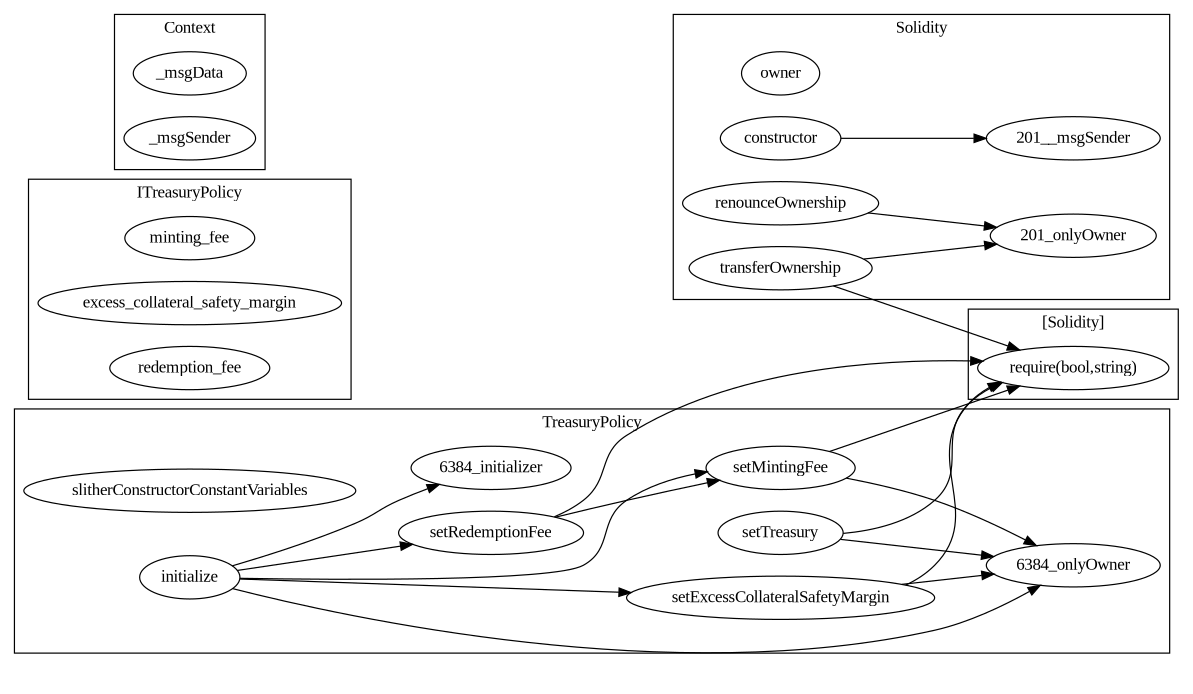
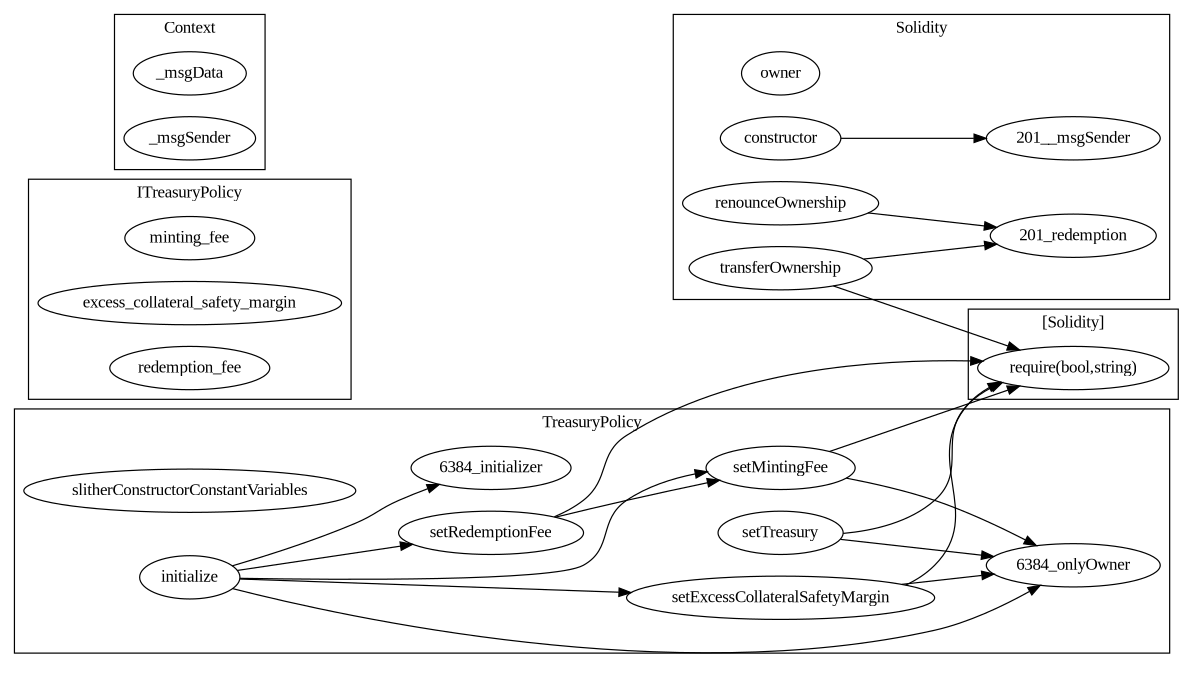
node "201_onlyOwner": label "201_onlyOwner" -> "201_redemption"
